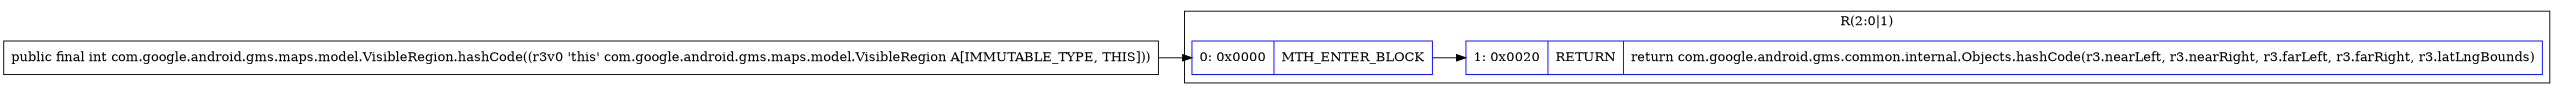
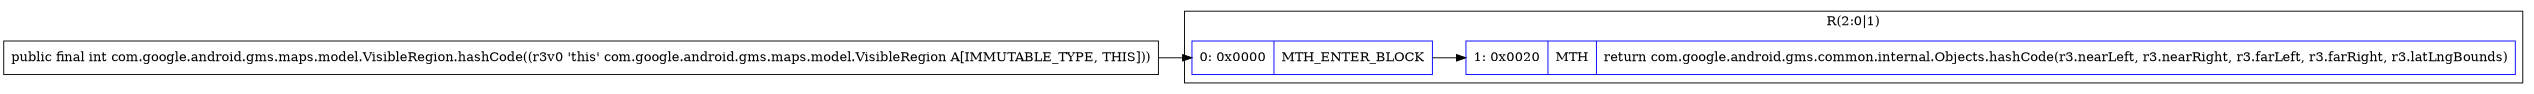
node "1: 0x0020": text "RETURN" -> "MTH"
